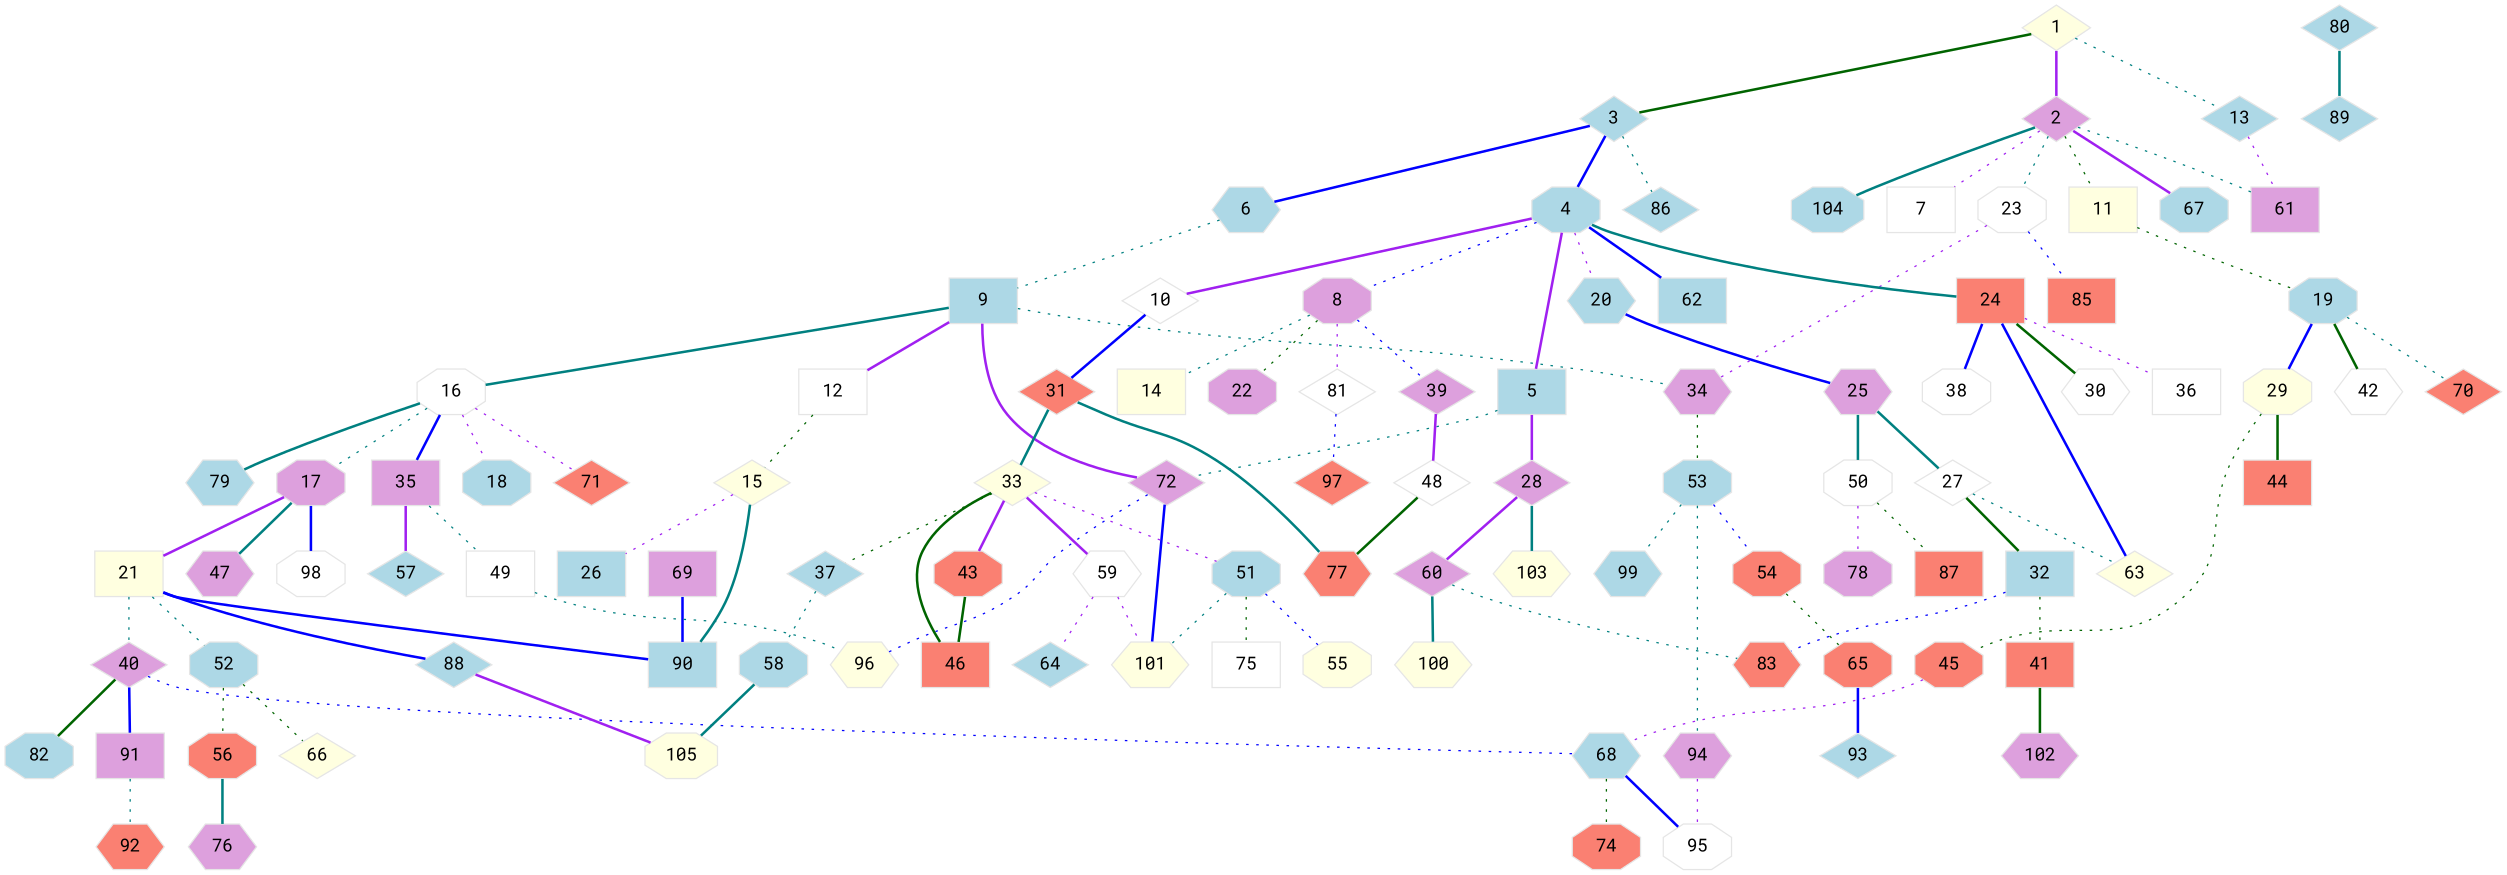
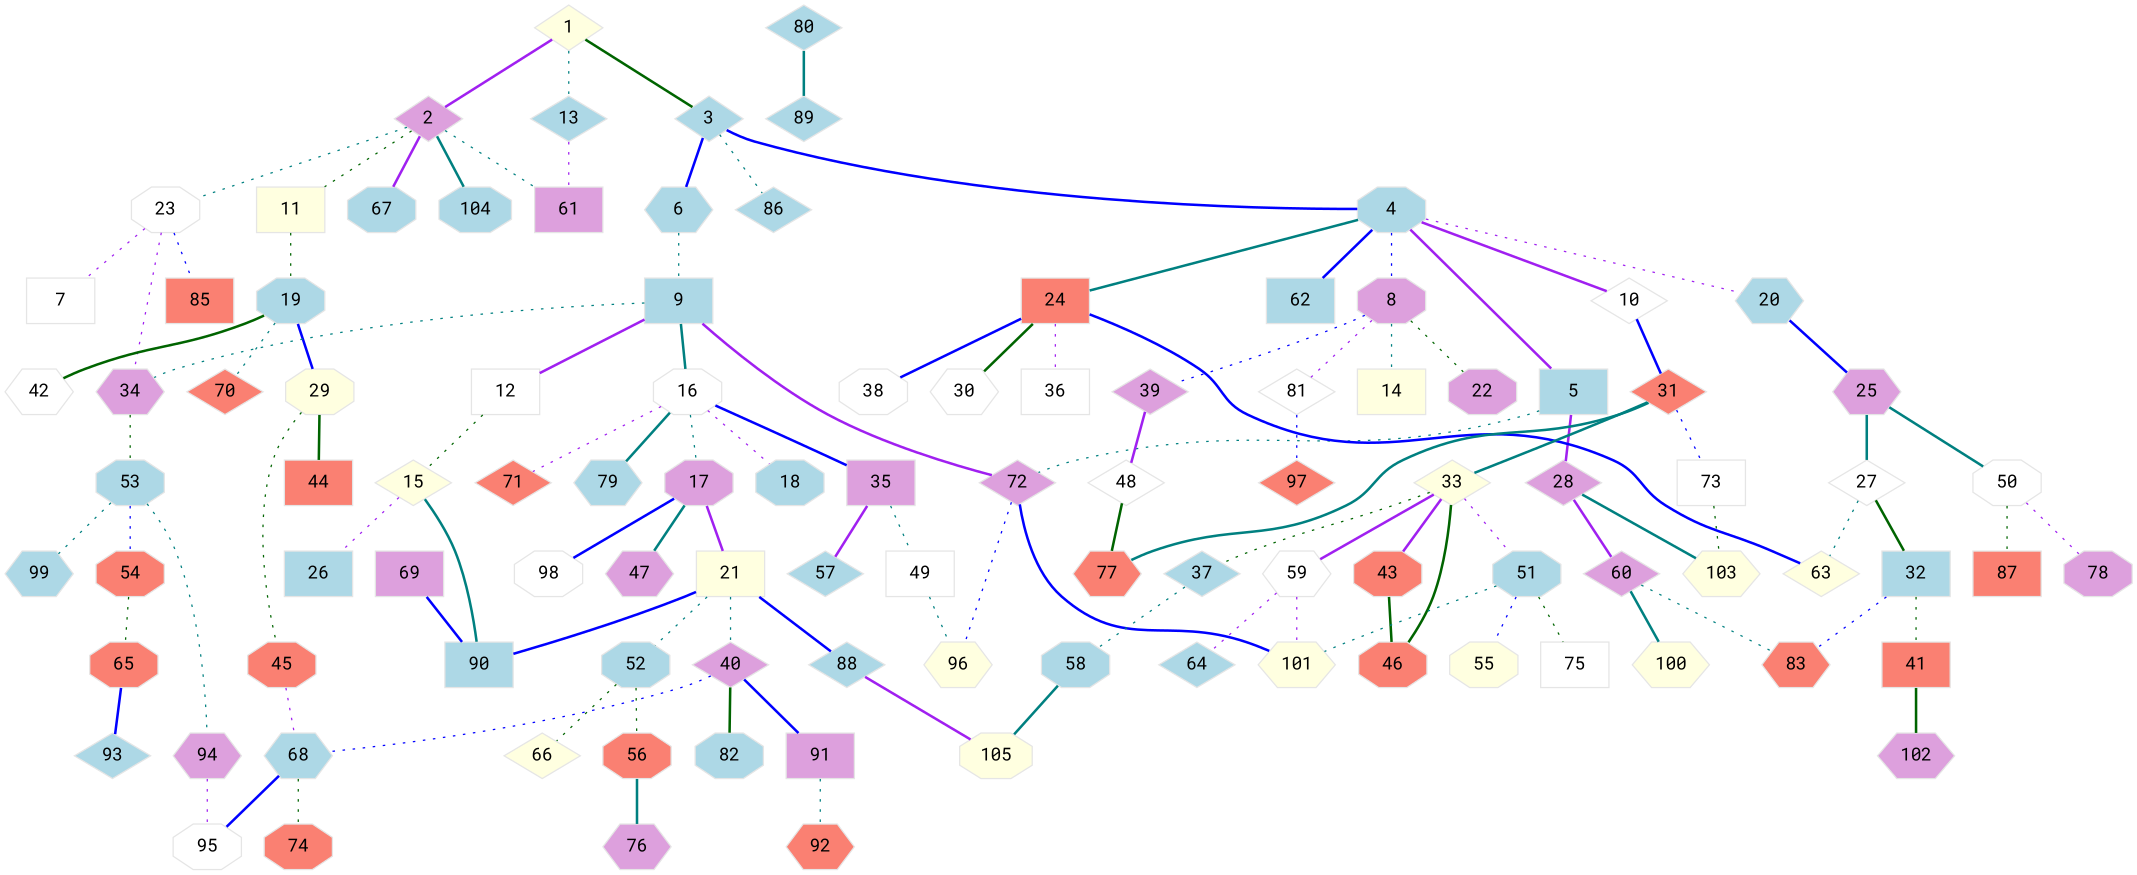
edge "2" -- "7": now "23" -- "7"
node "73": added
node "46": shape box -> octagon
